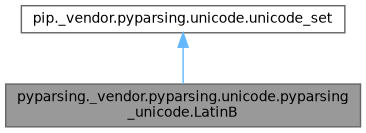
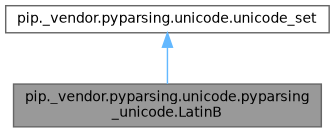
node "pyparsing._vendor.pyparsing.unicode.pyparsing _unicode.LatinB": label "pyparsing._vendor.pyparsing.unicode.pyparsing _unicode.LatinB" -> "pip._vendor.pyparsing.unicode.pyparsing _unicode.LatinB"
